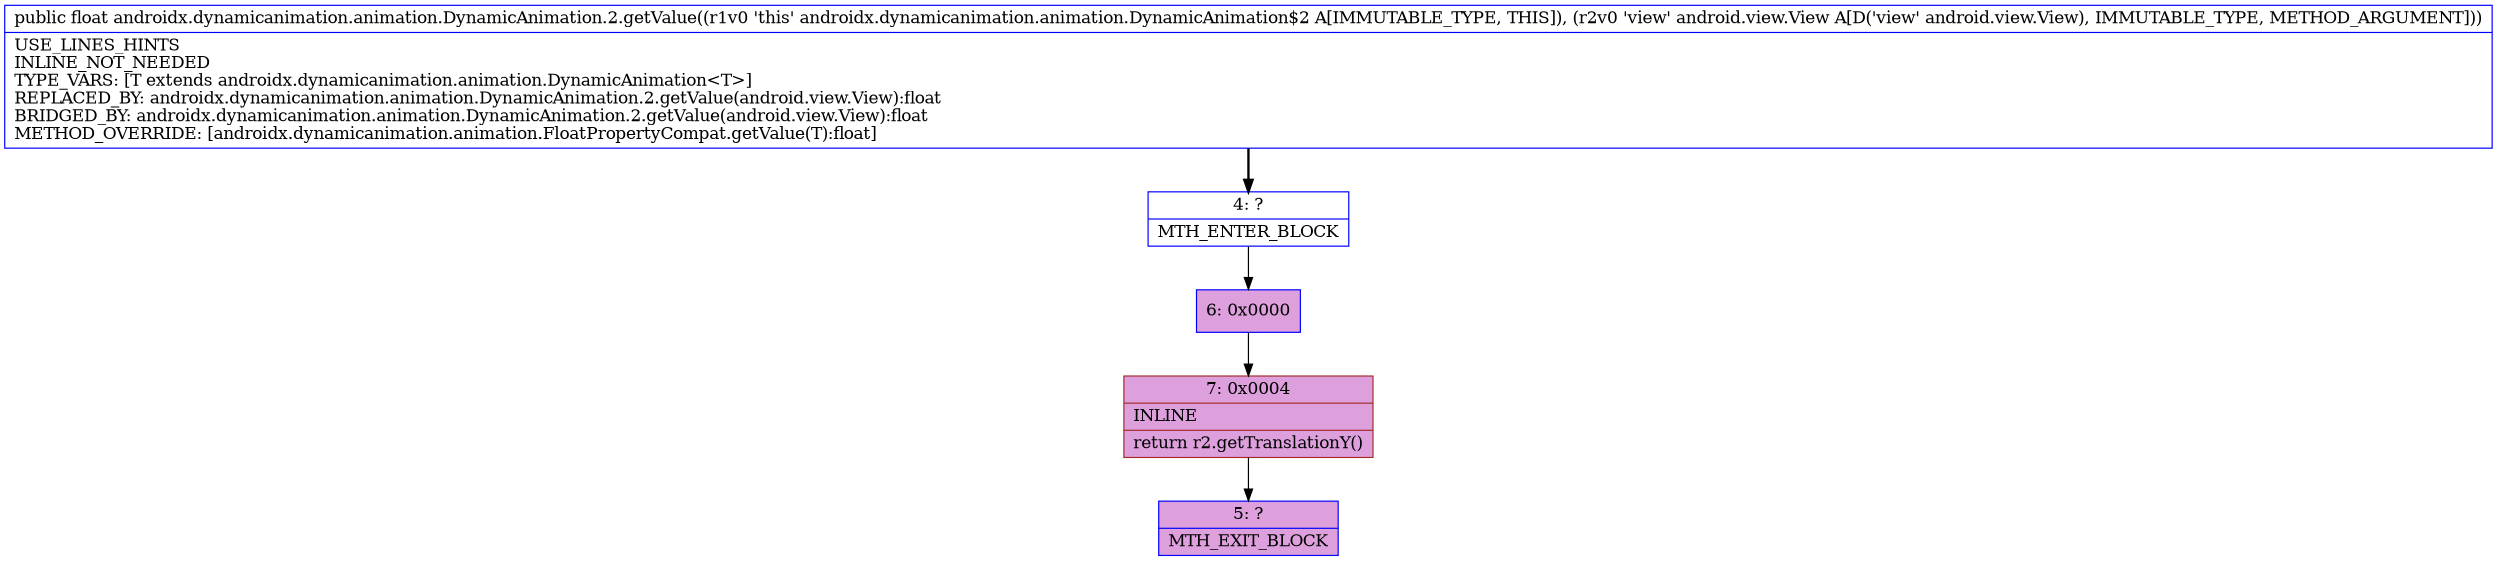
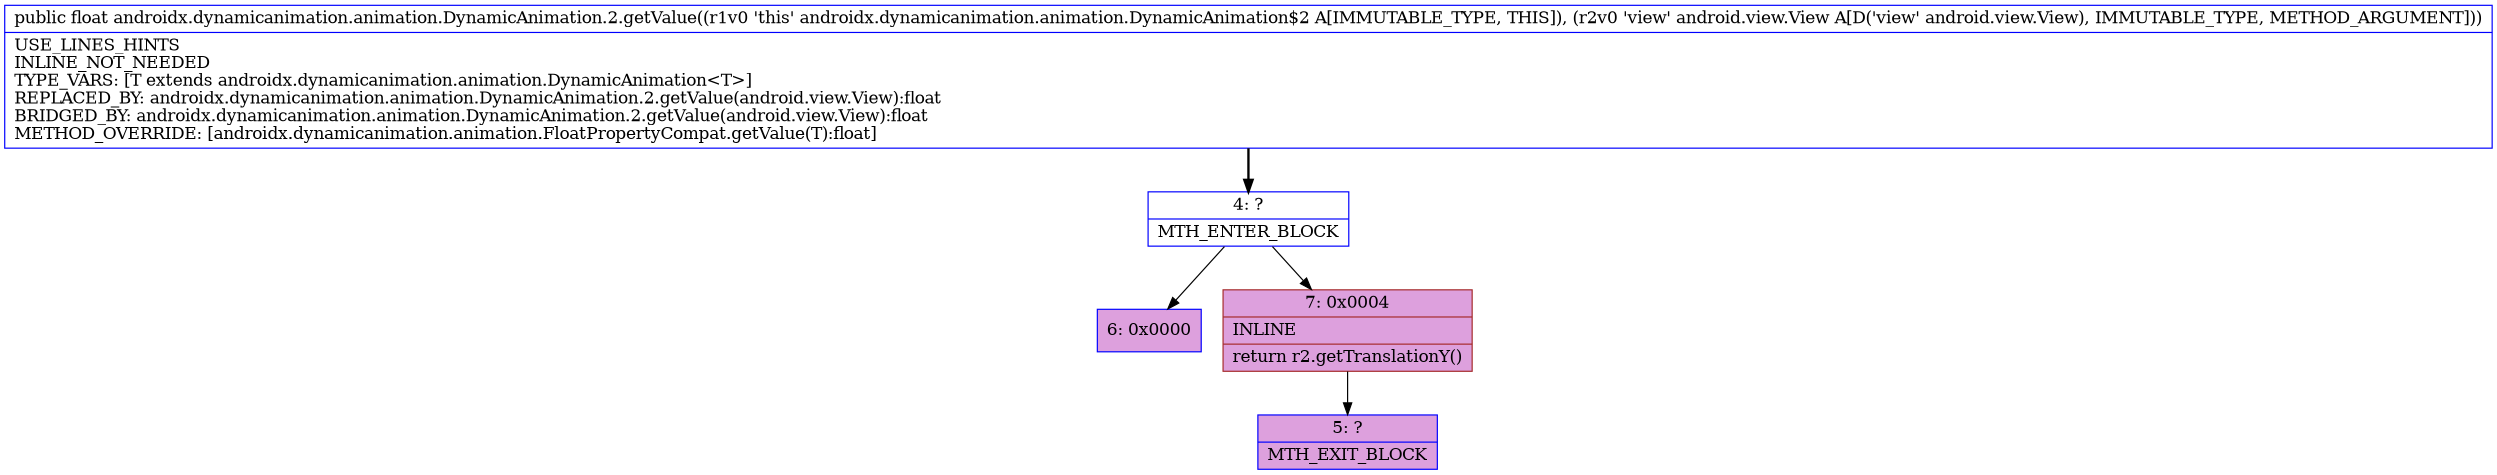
edge "6: 0x0000" -> "7: 0x0004": now "4: ?" -> "7: 0x0004"
